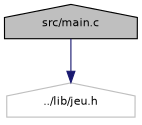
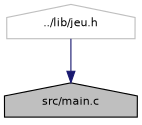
edge "src/main.c" -> "../lib/jeu.h": reversed
